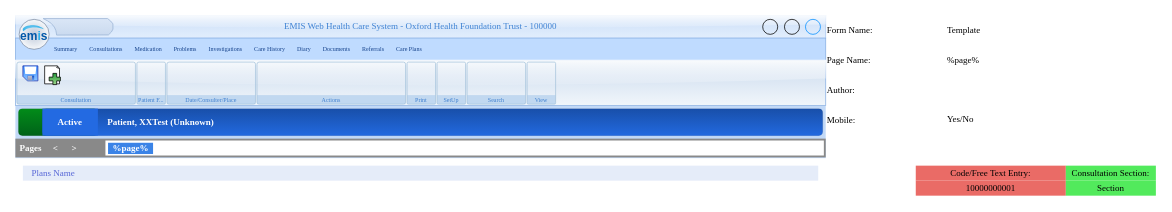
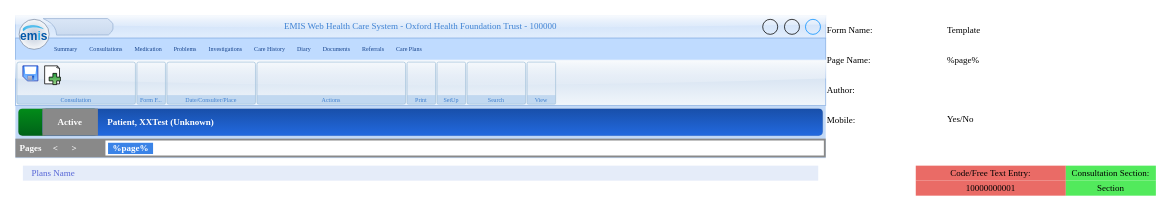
node "Patient F...": label "Patient F..." -> "Form F..."
node "Active": fillcolor #236ae2 -> #898989
